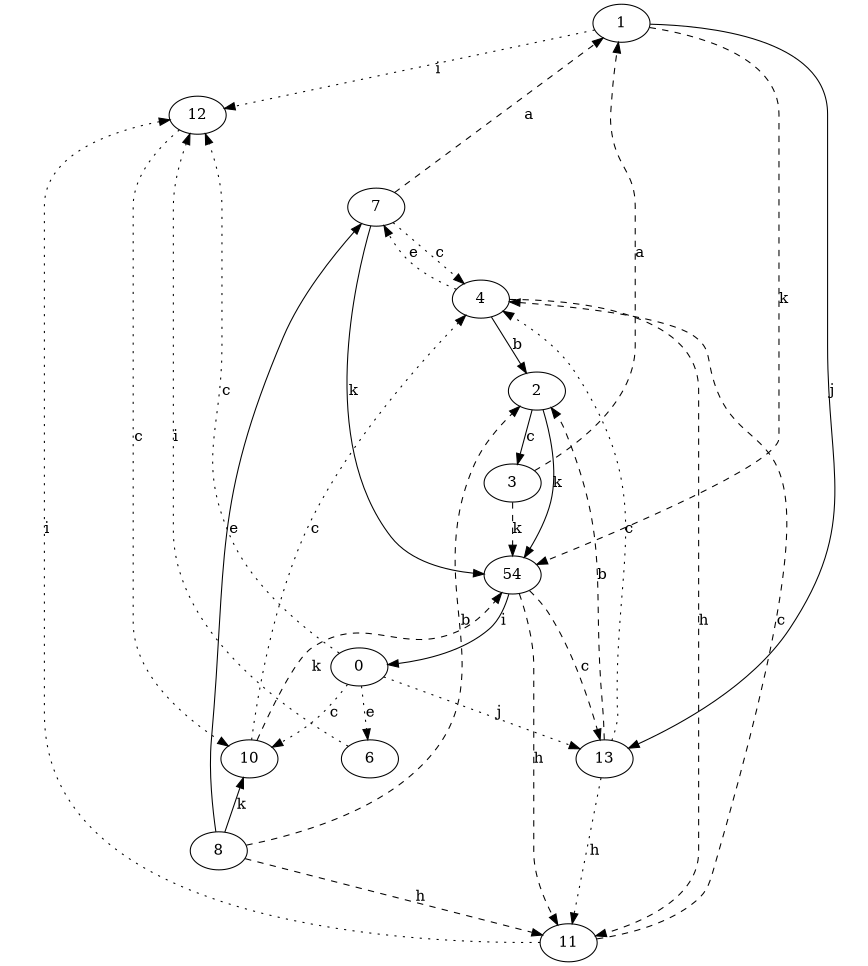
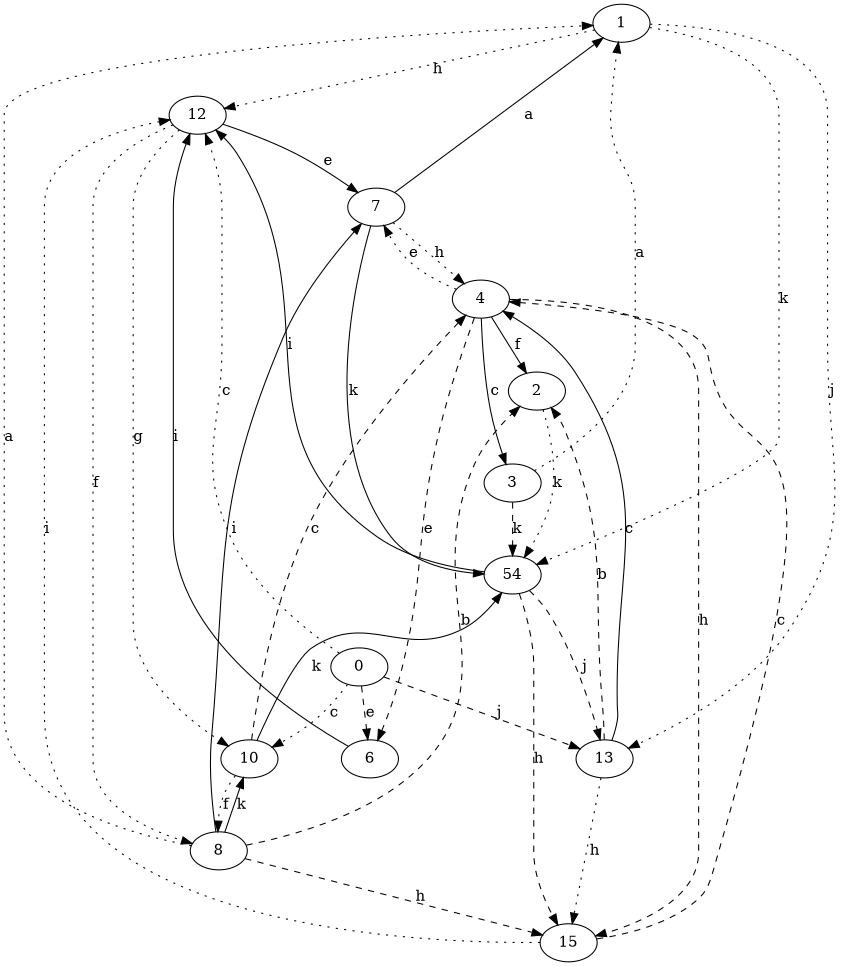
edge "1" -> "12": label "i" -> "h"
edge "7" -> "1": style dashed -> solid
edge "12" -> "7": added, label "e"
edge "8" -> "1": added, label "a"
edge "7" -> "4": label "c" -> "h"
edge "3" -> "1": style dashed -> dotted
edge "1" -> "54": style dashed -> dotted
edge "4" -> "2": label "b" -> "f"
edge "1" -> "13": style solid -> dotted
edge "2" -> "3": now "4" -> "3"
edge "12" -> "10": label "c" -> "g"
edge "6" -> "12": style dotted -> solid
edge "2" -> "54": style solid -> dotted
edge "12" -> "8": added, label "f"
edge "13" -> "4": style dotted -> solid
edge "10" -> "4": style dotted -> dashed
edge "4" -> "6": added, label "e"
edge "8" -> "7": label "e" -> "i"
edge "10" -> "54": style dashed -> solid
edge "54" -> "0": now "54" -> "12"
edge "54" -> "13": label "c" -> "j"
edge "0" -> "6": style dotted -> dashed
edge "0" -> "13": style dotted -> dashed
edge "10" -> "8": added, label "f"
node "11": label "11" -> "15"
